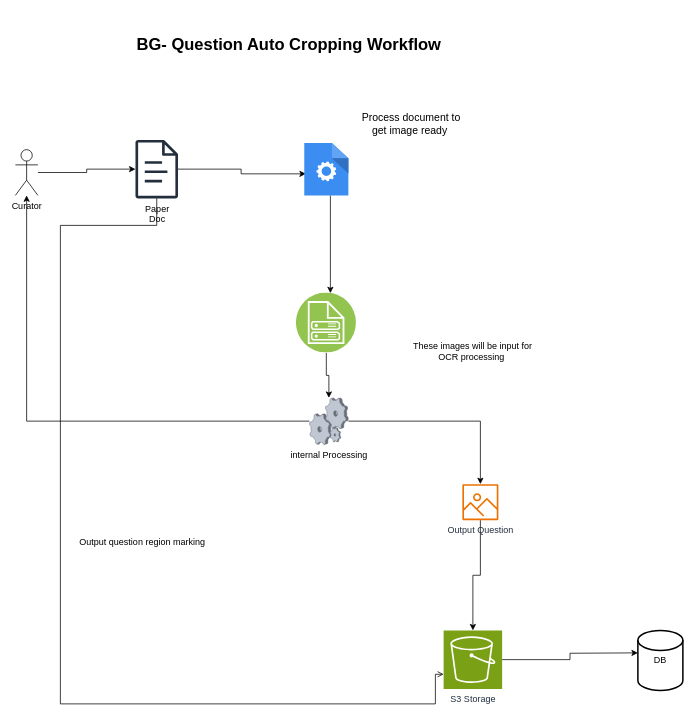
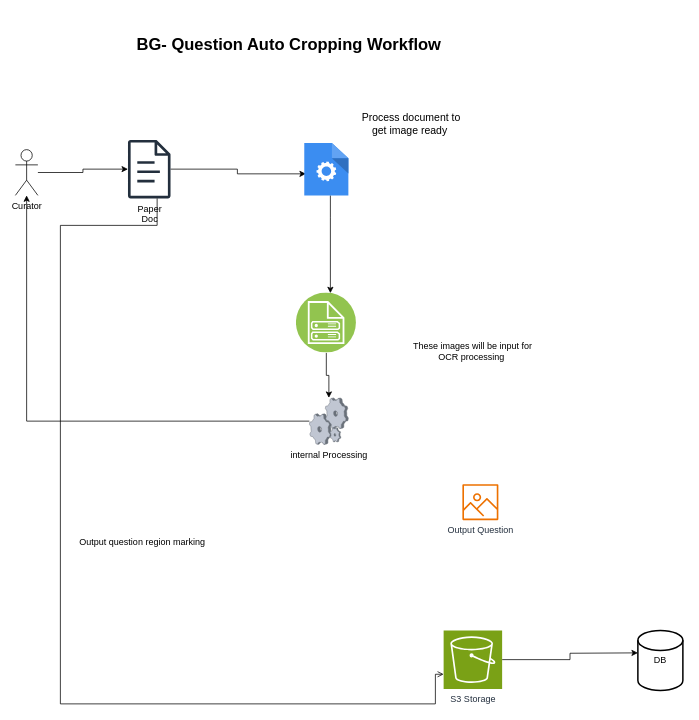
node "Paper Doc": moved (157, 169) -> (149, 169)
edge "internal Processing" -> "Output Question": removed
edge "Output Question" -> "S3 Storage": removed
